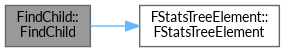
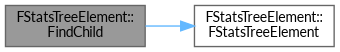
node "FindChild:: FindChild": label "FindChild:: FindChild" -> "FStatsTreeElement:: FindChild"
